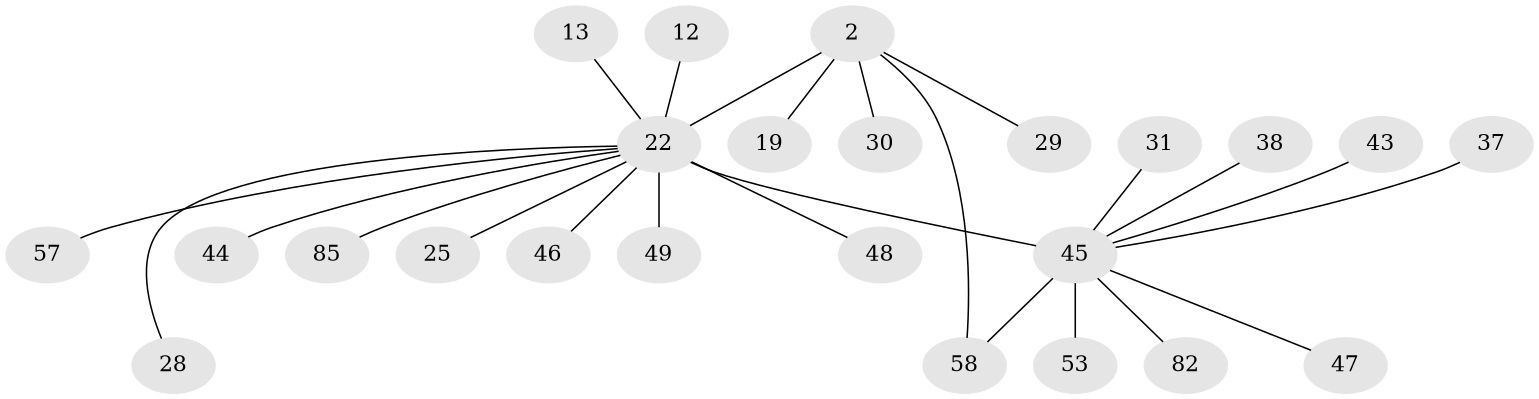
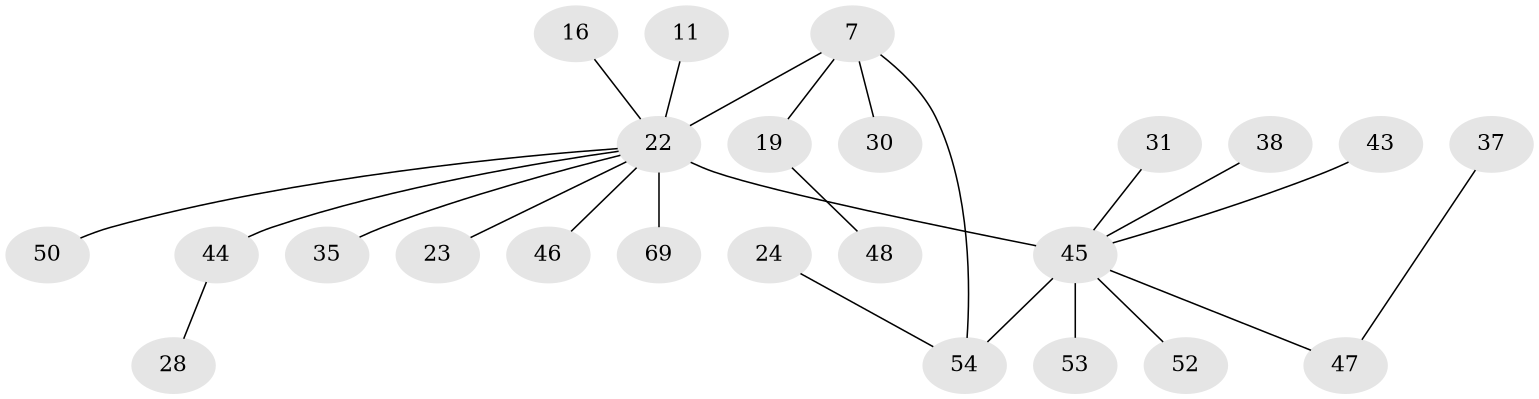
node "13": label "13" -> "16"
node "12": label "12" -> "11"
node "2": label "2" -> "7"
node "29": removed
edge "22" -- "28": now "44" -- "28"
edge "22" -- "48": now "19" -- "48"
edge "37" -- "45": now "37" -- "47"
node "57": label "57" -> "50"
node "85": label "85" -> "35"
node "25": label "25" -> "23"
node "49": label "49" -> "69"
node "24": added
node "58": label "58" -> "54"
node "82": label "82" -> "52"
